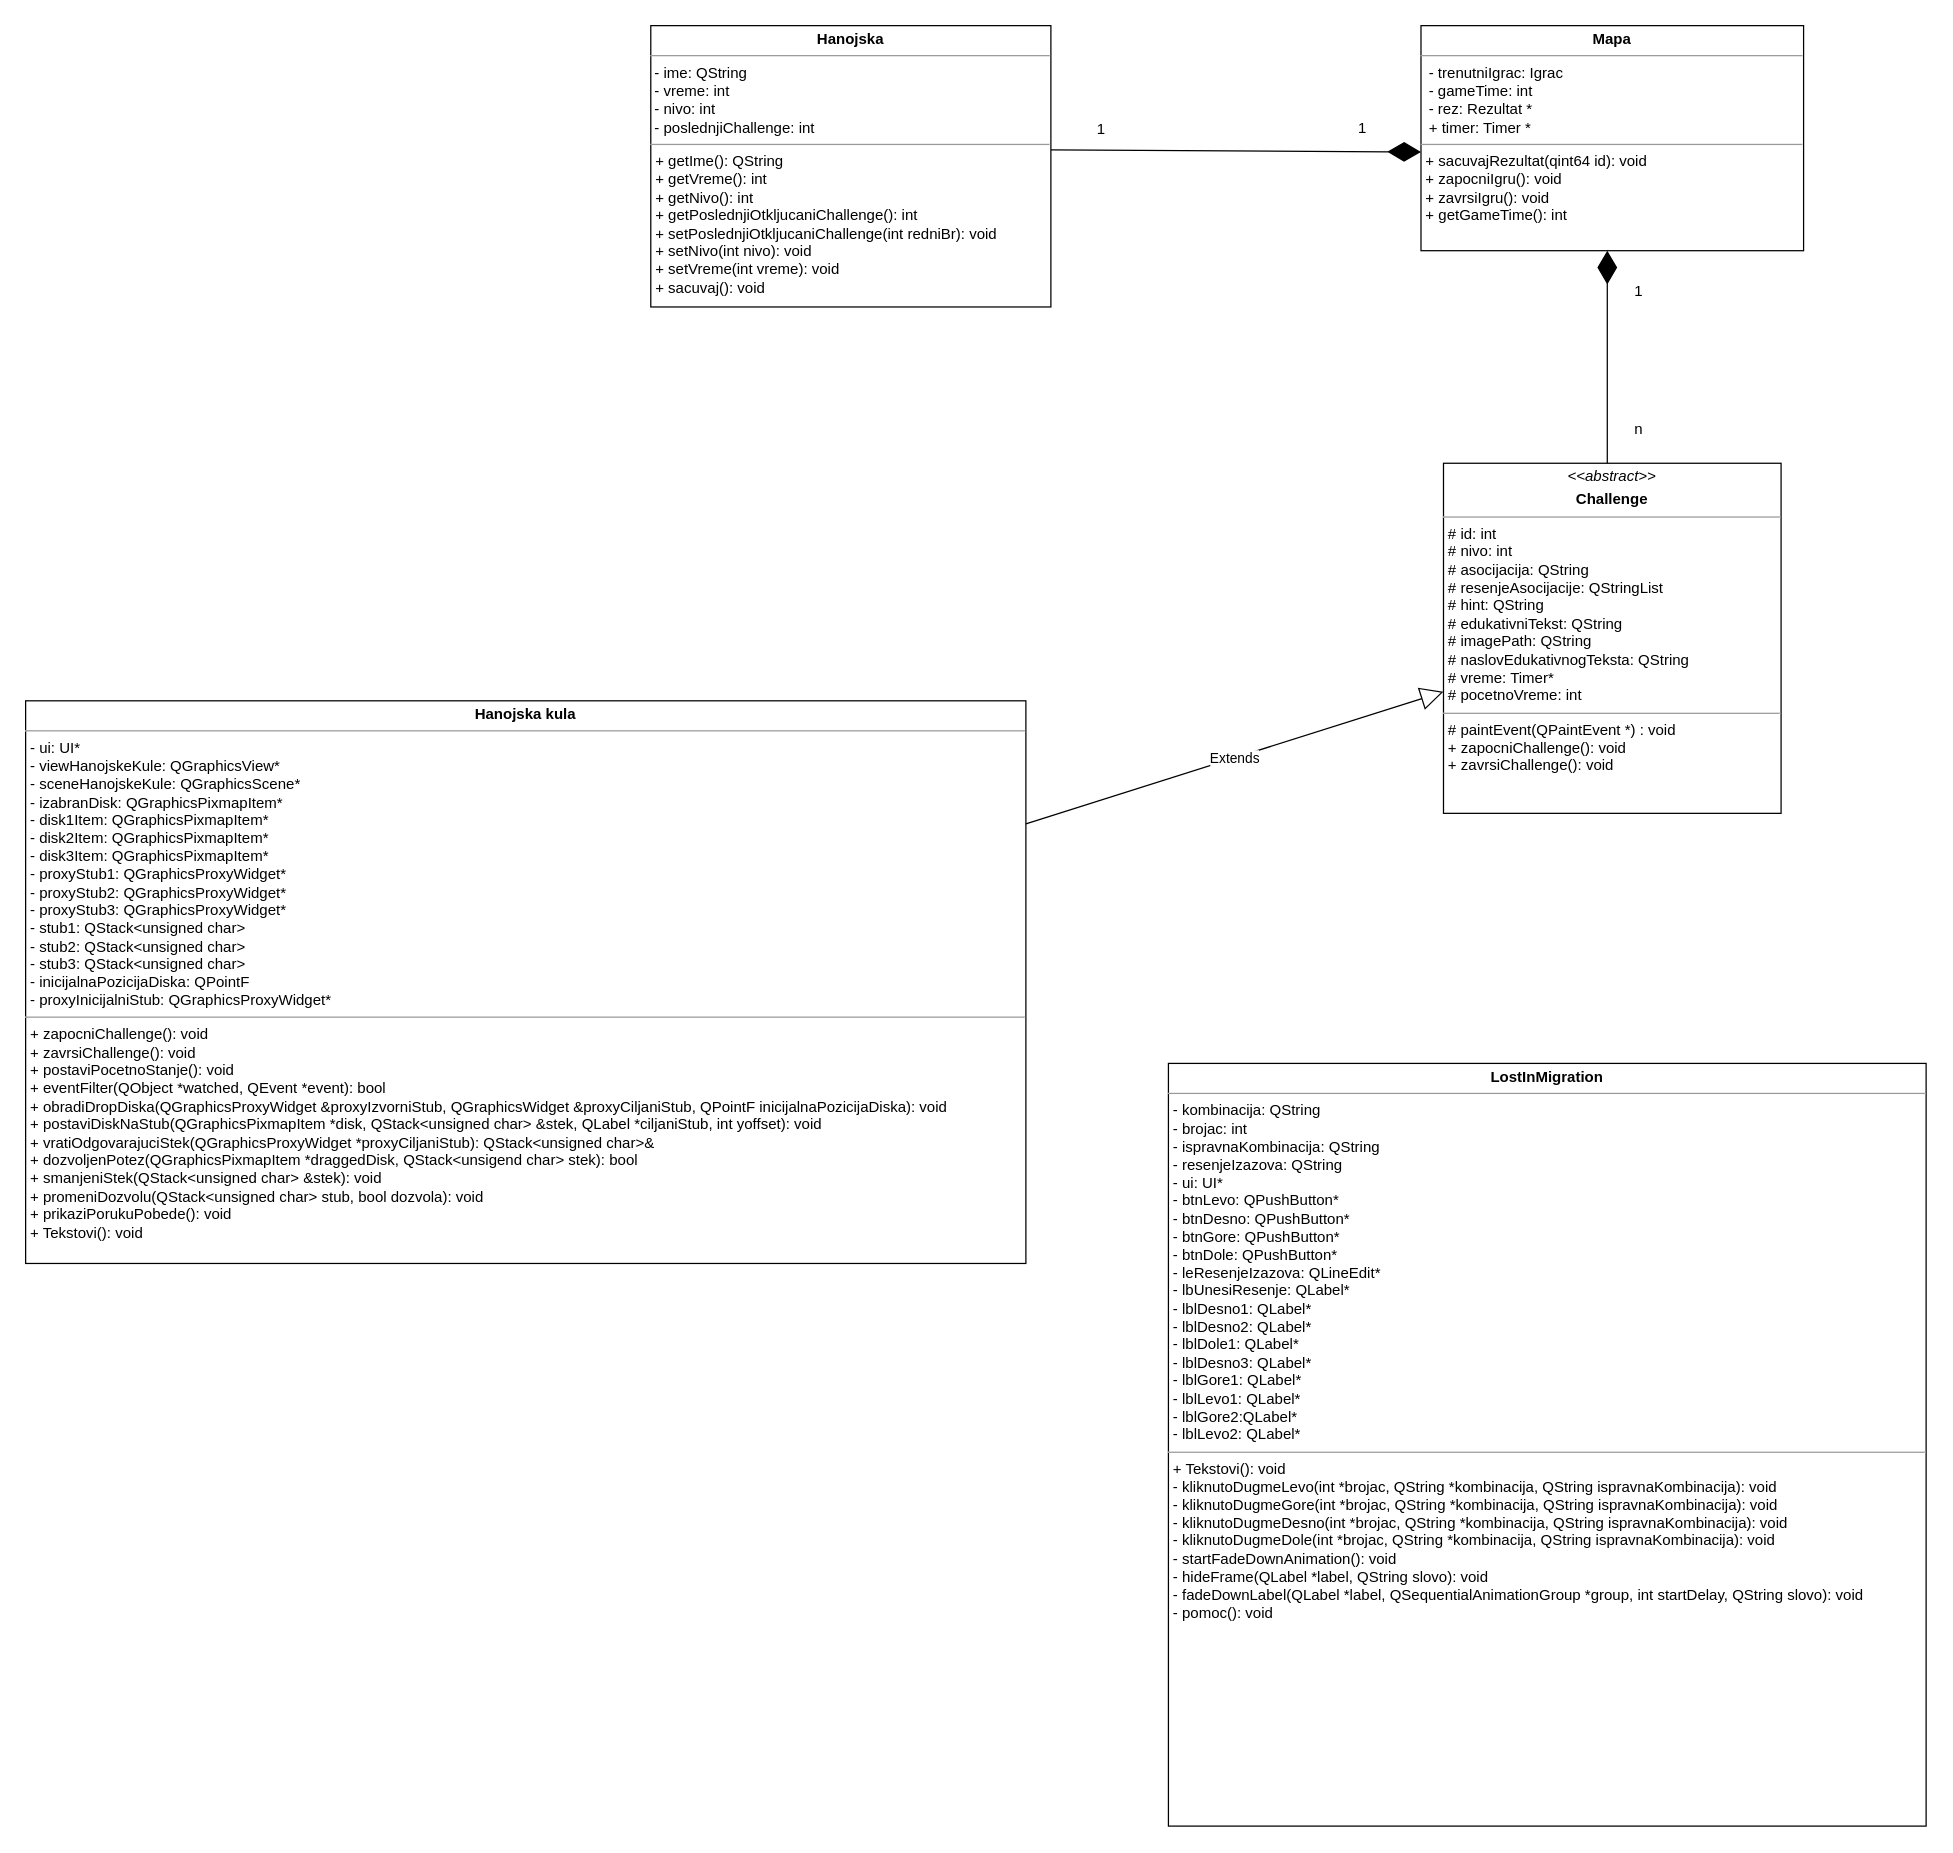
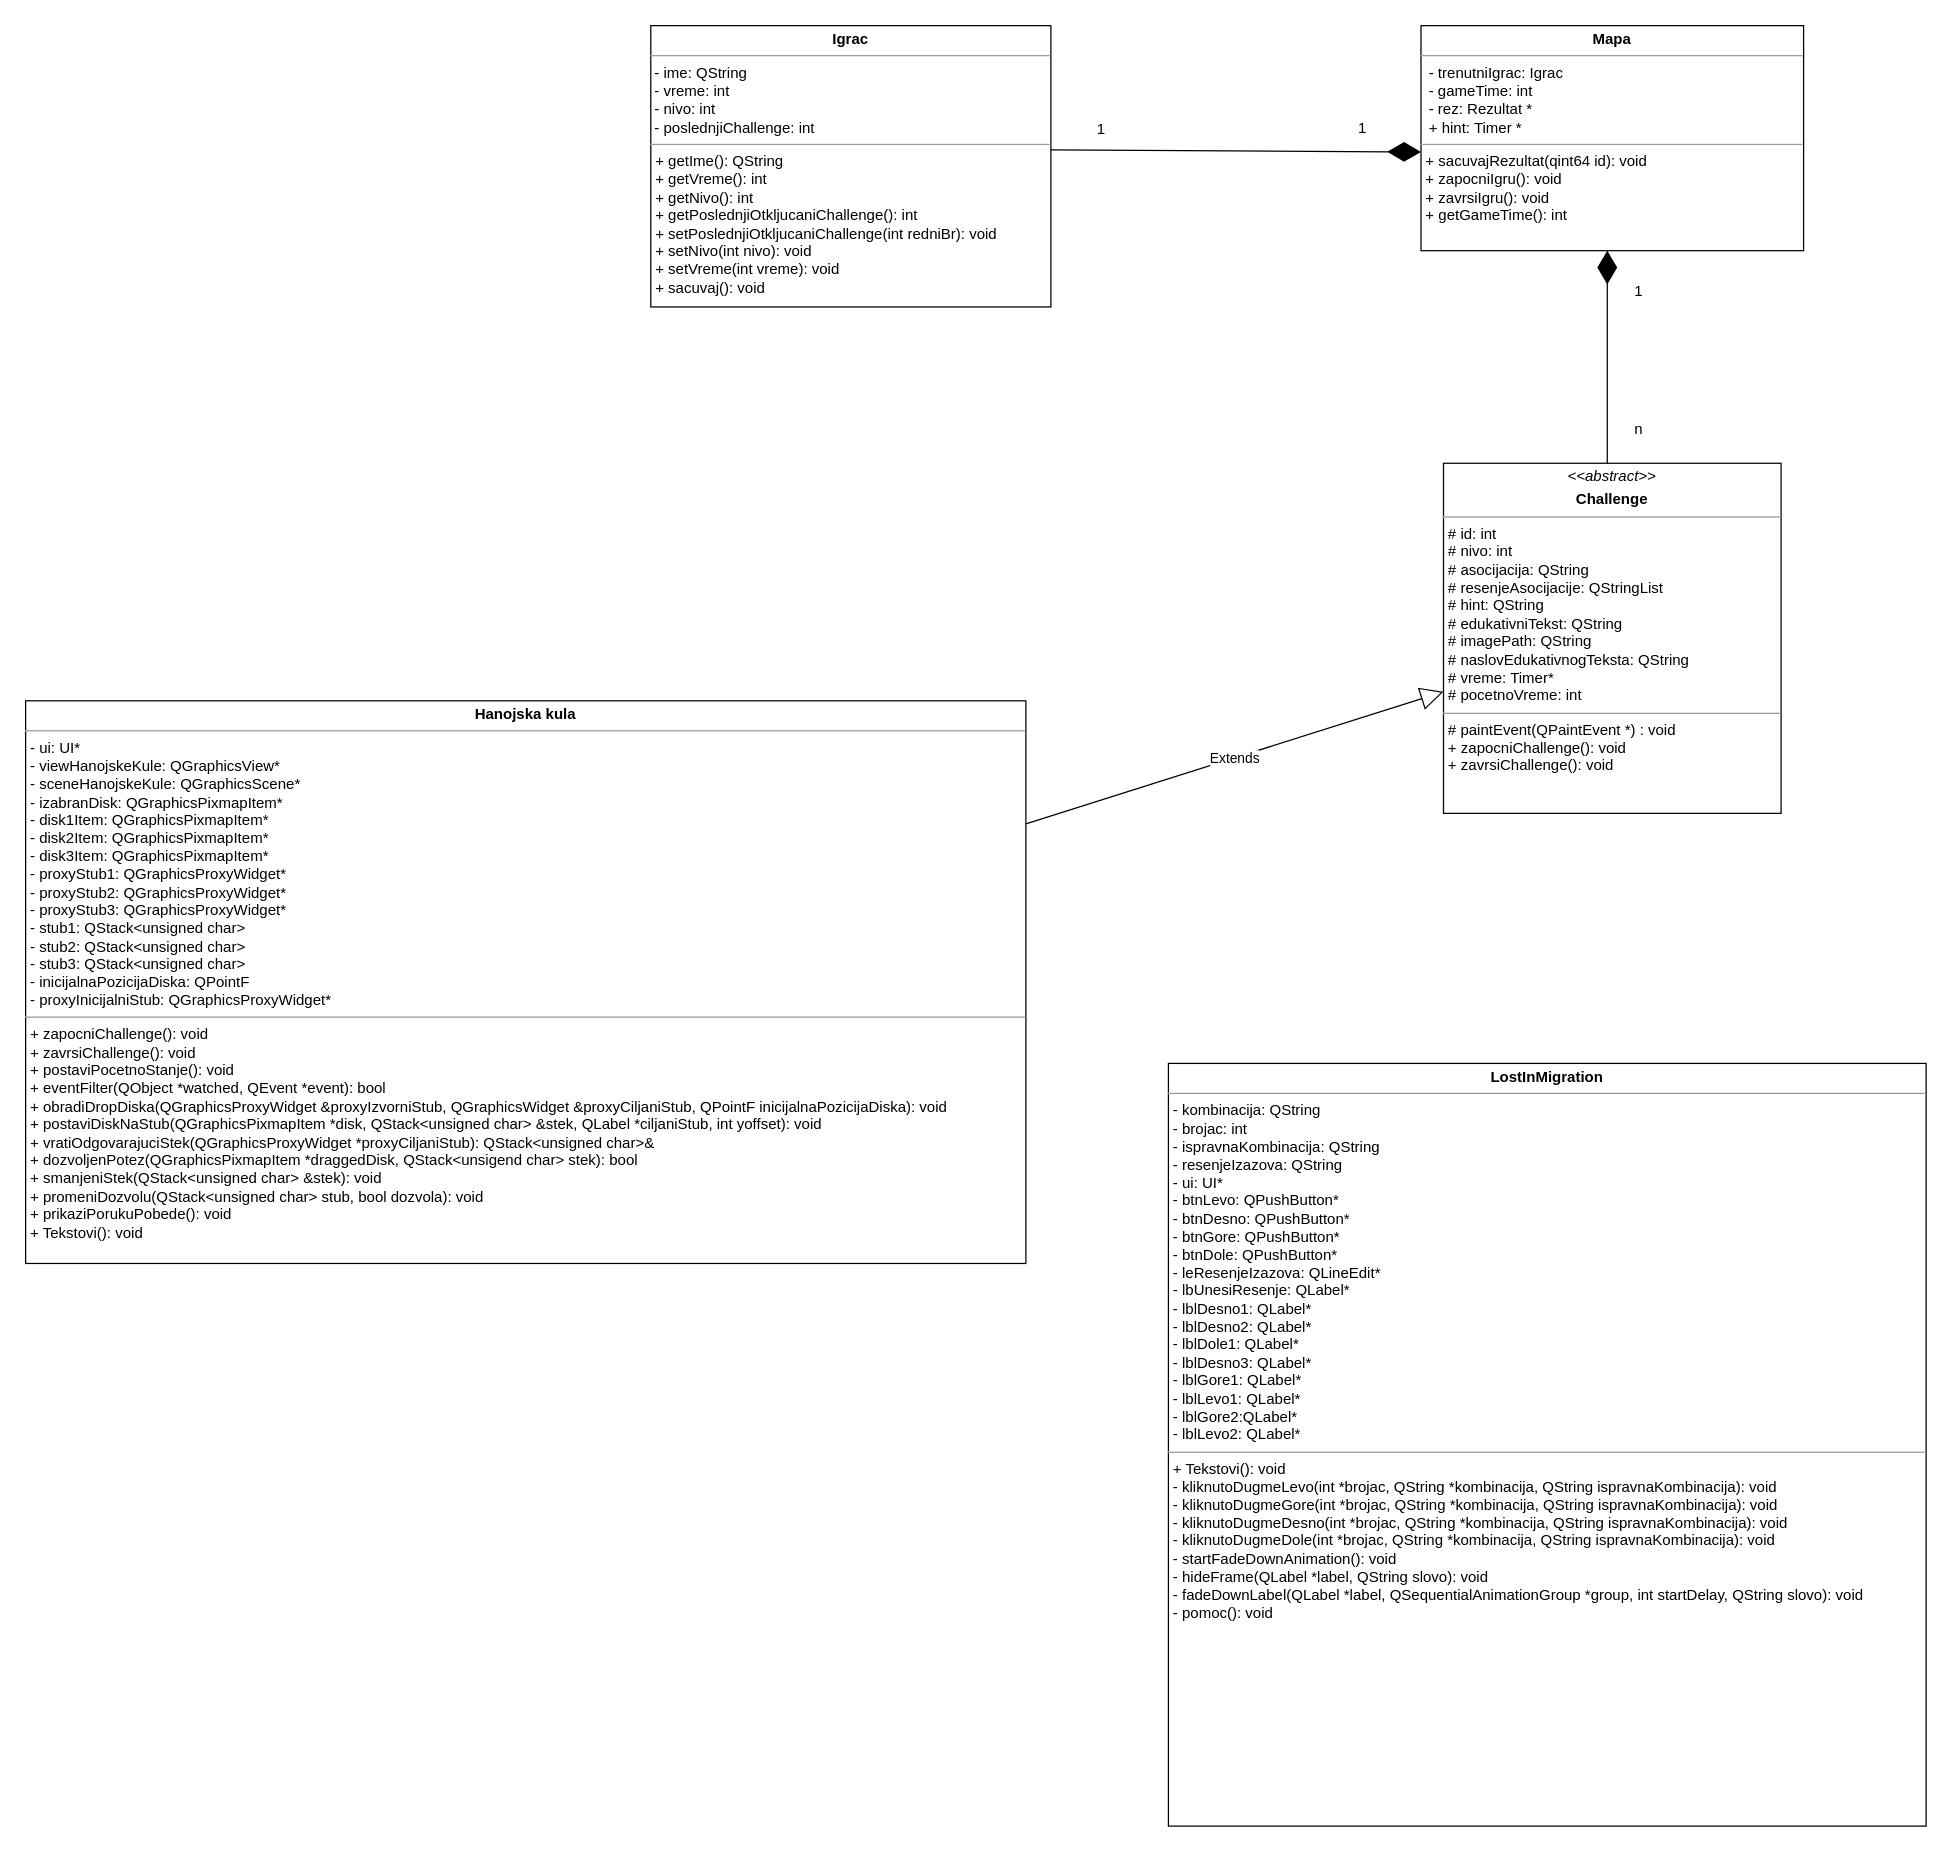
node "Mapa - trenutniIgrac: Igrac - gameTime: int - rez: Rezultat * + timer: Timer * + sacuvajRezultat(qint64 id): void + zapocniIgru(): void + zavrsiIgru(): void + getGameTime(): int": label "Mapa - trenutniIgrac: Igrac - gameTime: int - rez: Rezultat * + timer: Timer * + sacuvajRezultat(qint64 id): void + zapocniIgru(): void + zavrsiIgru(): void + getGameTime(): int" -> "Mapa - trenutniIgrac: Igrac - gameTime: int - rez: Rezultat * + hint: Timer * + sacuvajRezultat(qint64 id): void + zapocniIgru(): void + zavrsiIgru(): void + getGameTime(): int"
node "Hanojska - ime: QString - vreme: int - nivo: int - poslednjiChallenge: int + getIme(): QString + getVreme(): int + getNivo(): int + getPoslednjiOtkljucaniChallenge(): int + setPoslednjiOtkljucaniChallenge(int redniBr): void + setNivo(int nivo): void + setVreme(int vreme): void + sacuvaj(): void": label "Hanojska - ime: QString - vreme: int - nivo: int - poslednjiChallenge: int + getIme(): QString + getVreme(): int + getNivo(): int + getPoslednjiOtkljucaniChallenge(): int + setPoslednjiOtkljucaniChallenge(int redniBr): void + setNivo(int nivo): void + setVreme(int vreme): void + sacuvaj(): void" -> "Igrac - ime: QString - vreme: int - nivo: int - poslednjiChallenge: int + getIme(): QString + getVreme(): int + getNivo(): int + getPoslednjiOtkljucaniChallenge(): int + setPoslednjiOtkljucaniChallenge(int redniBr): void + setNivo(int nivo): void + setVreme(int vreme): void + sacuvaj(): void"
